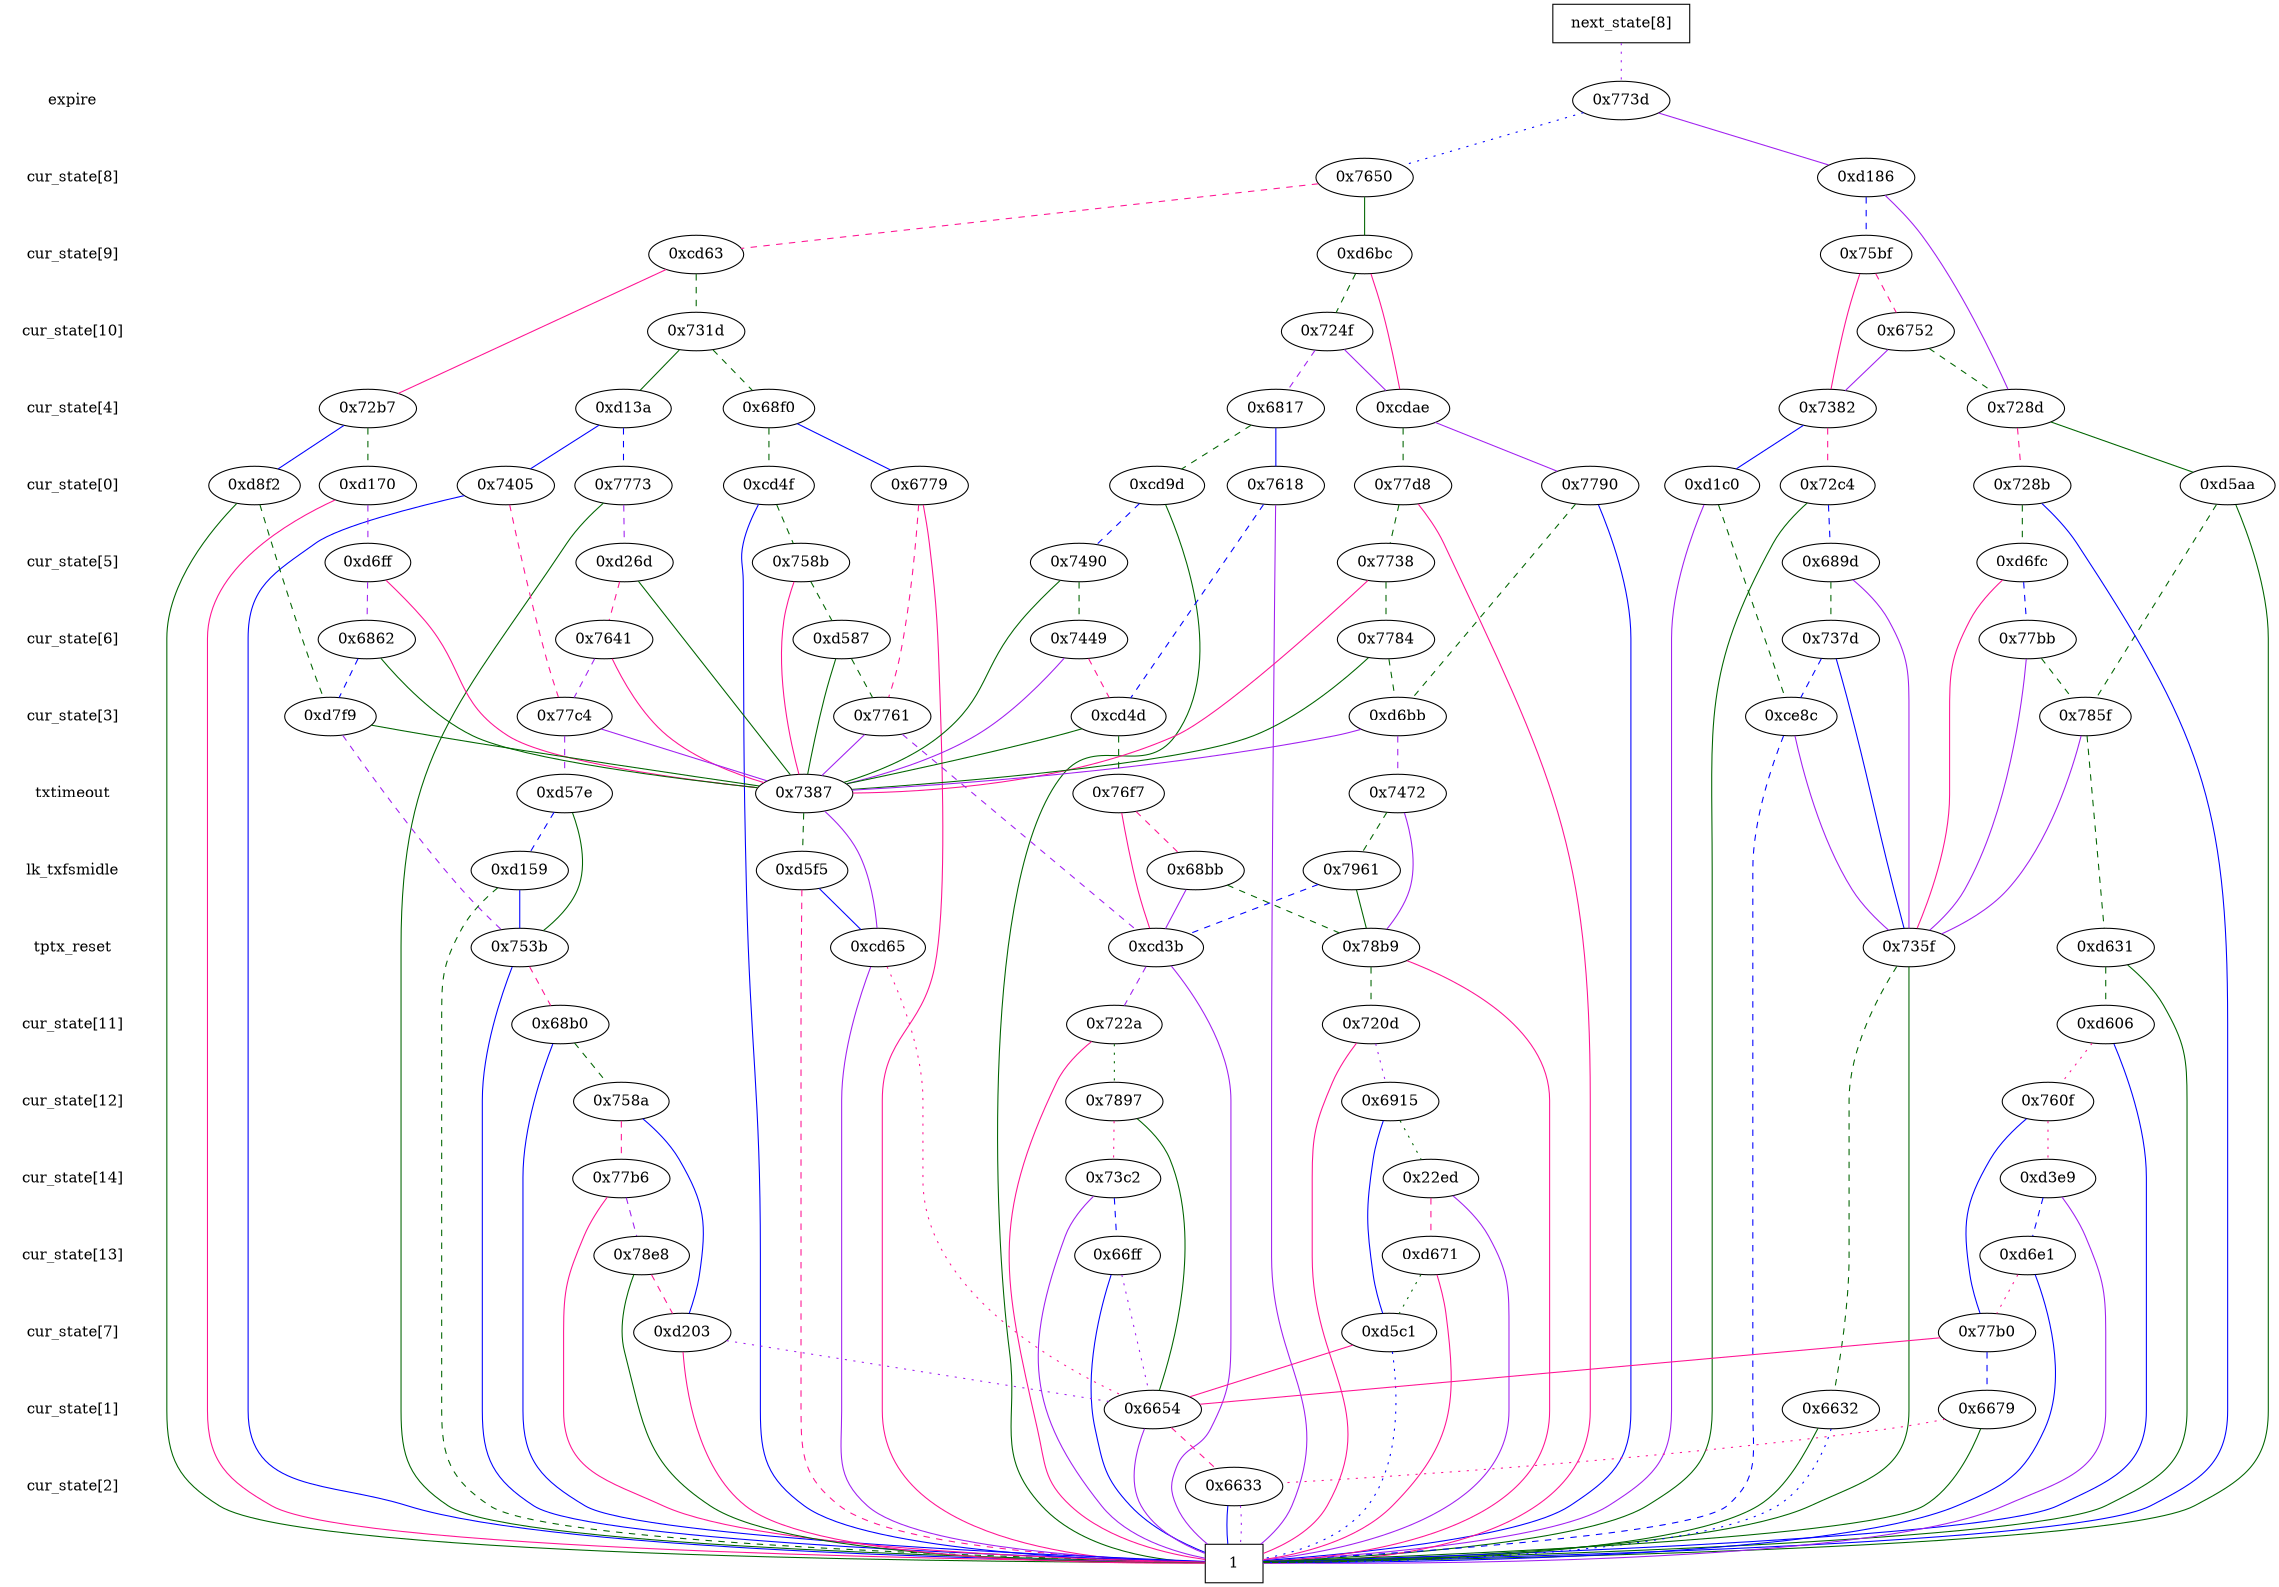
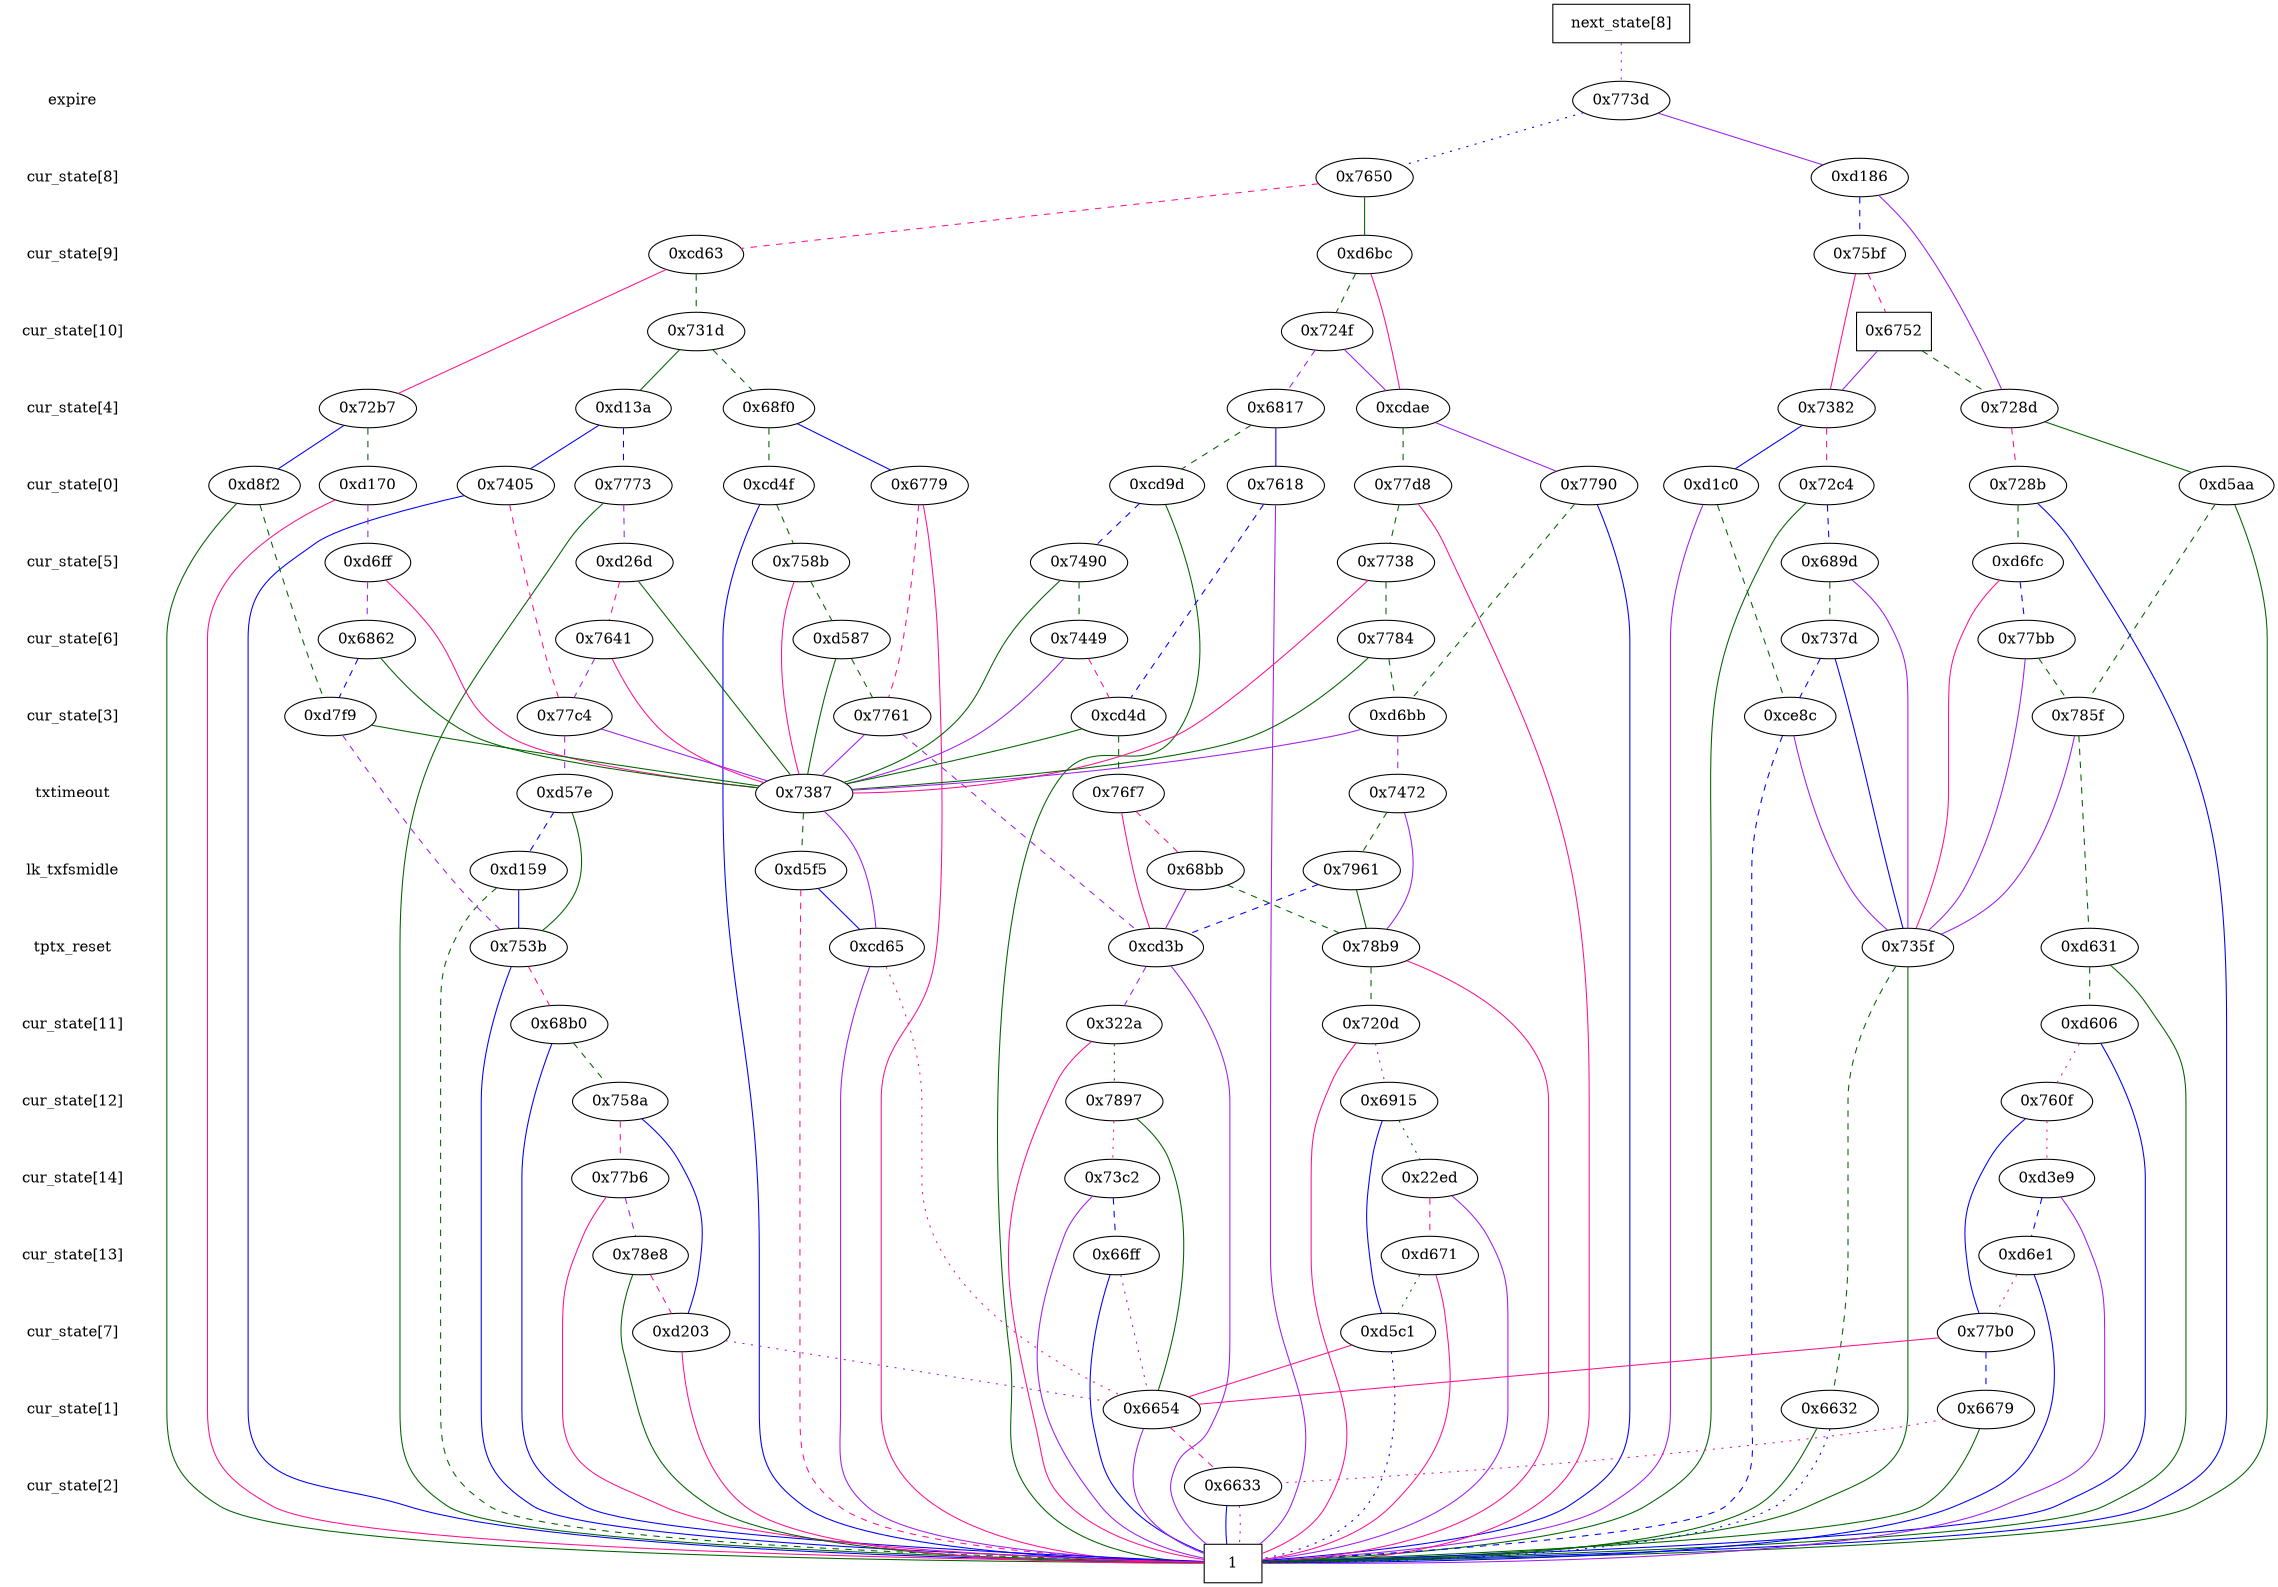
node "0x6752": shape ellipse -> box
node "0x722a": label "0x722a" -> "0x322a"
